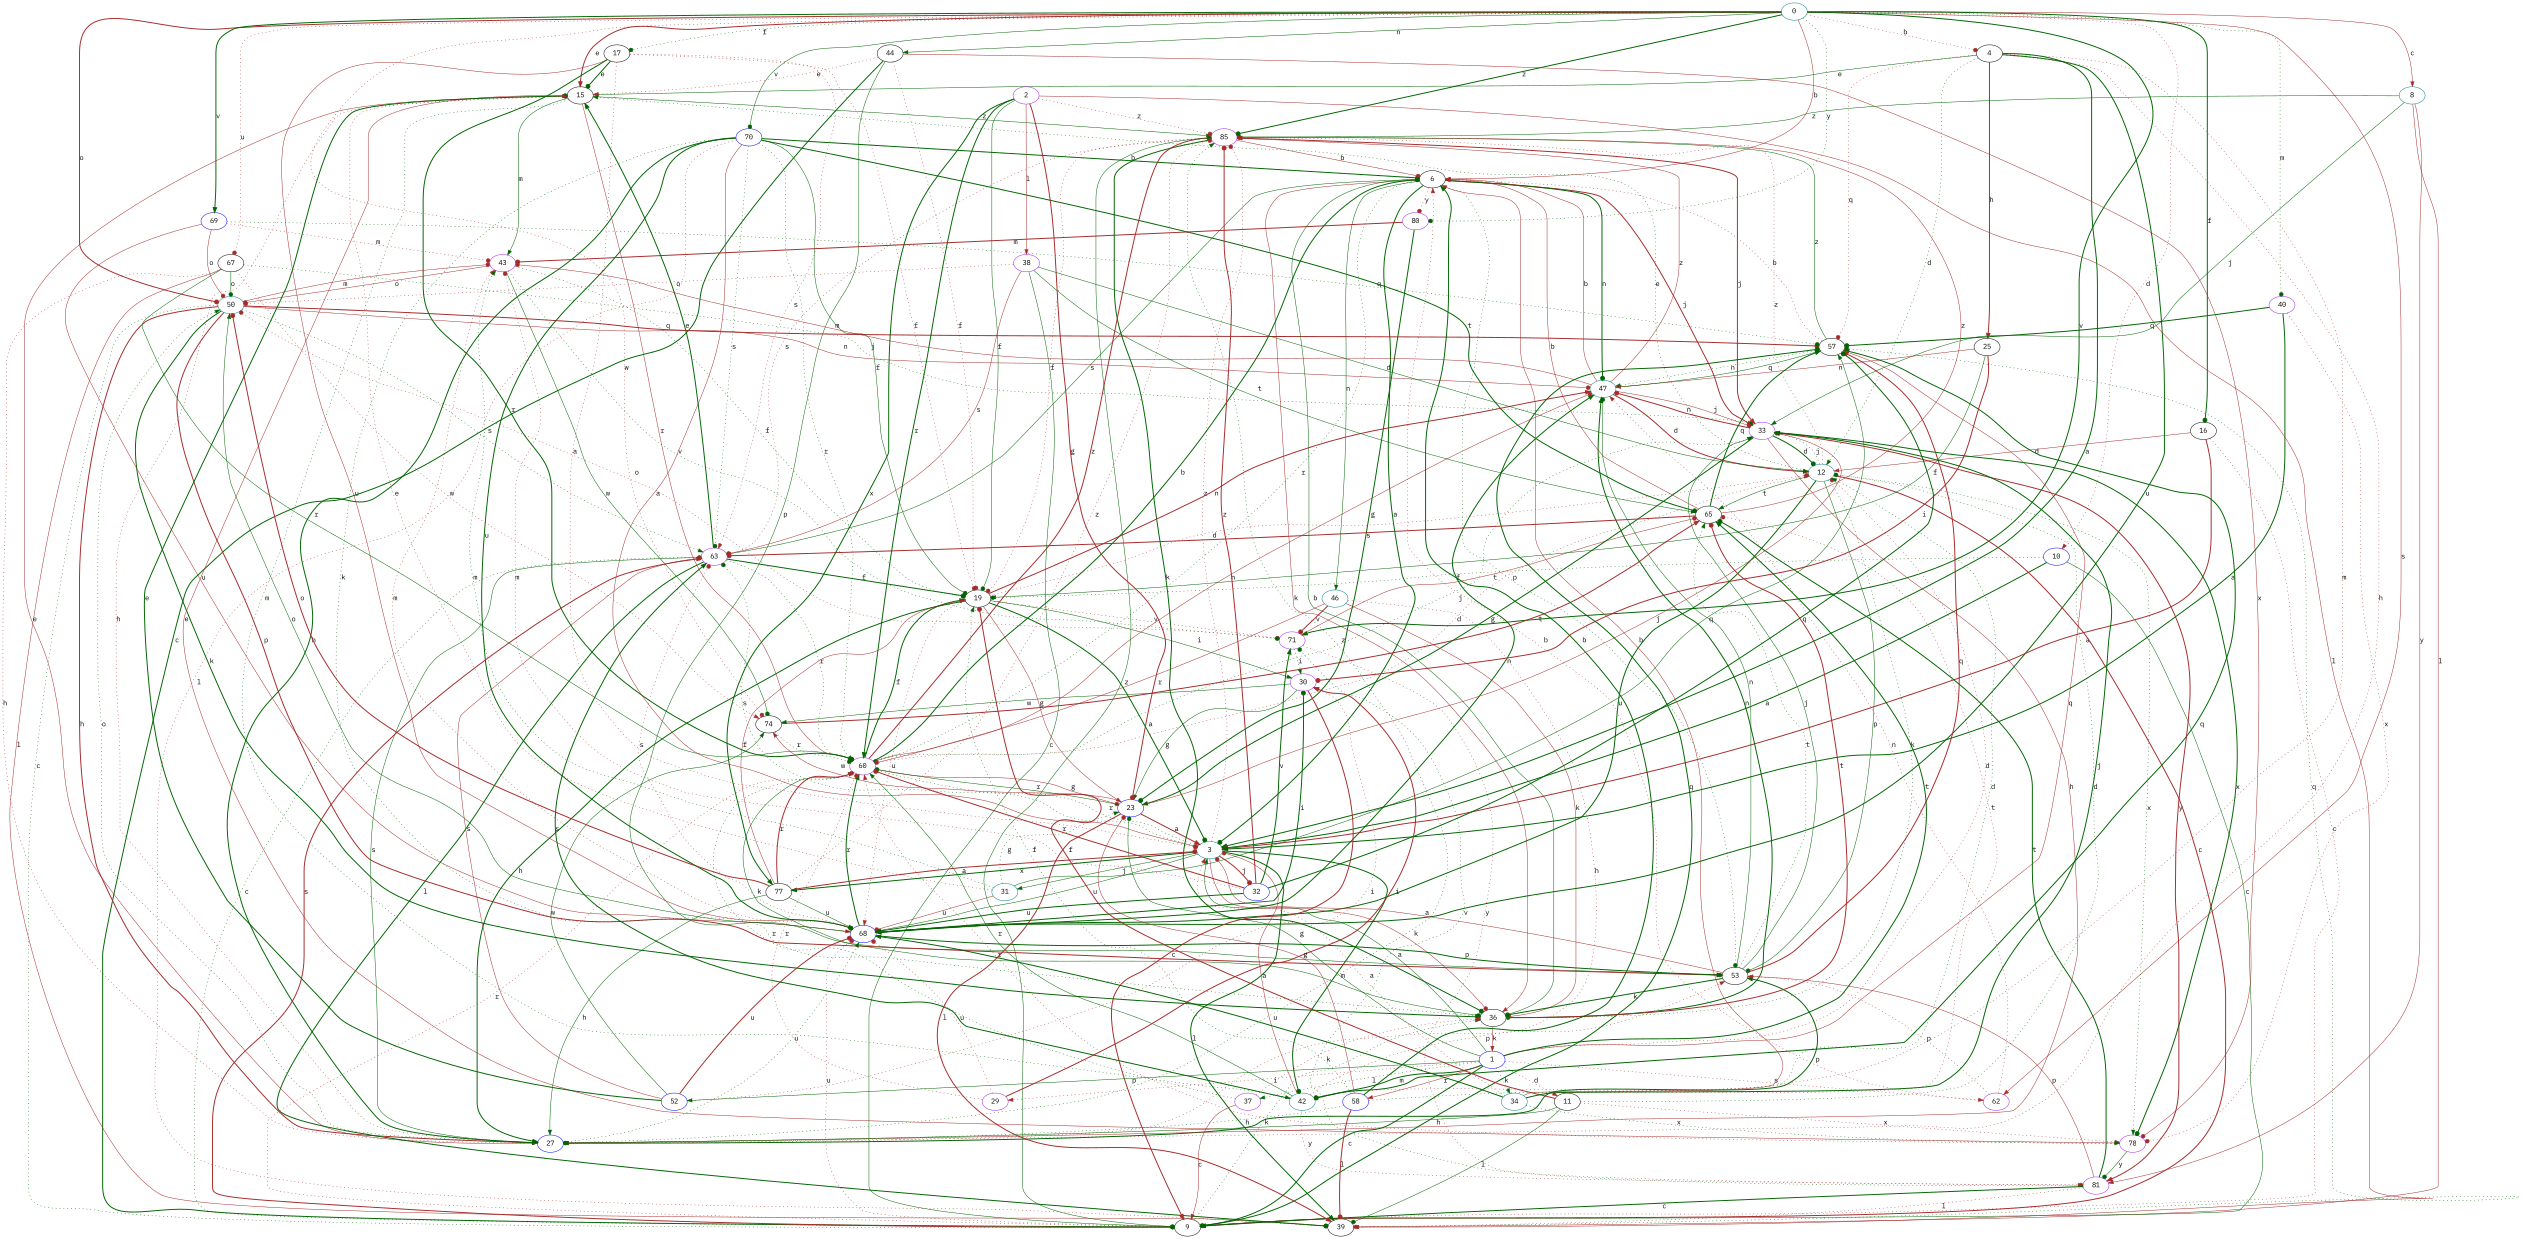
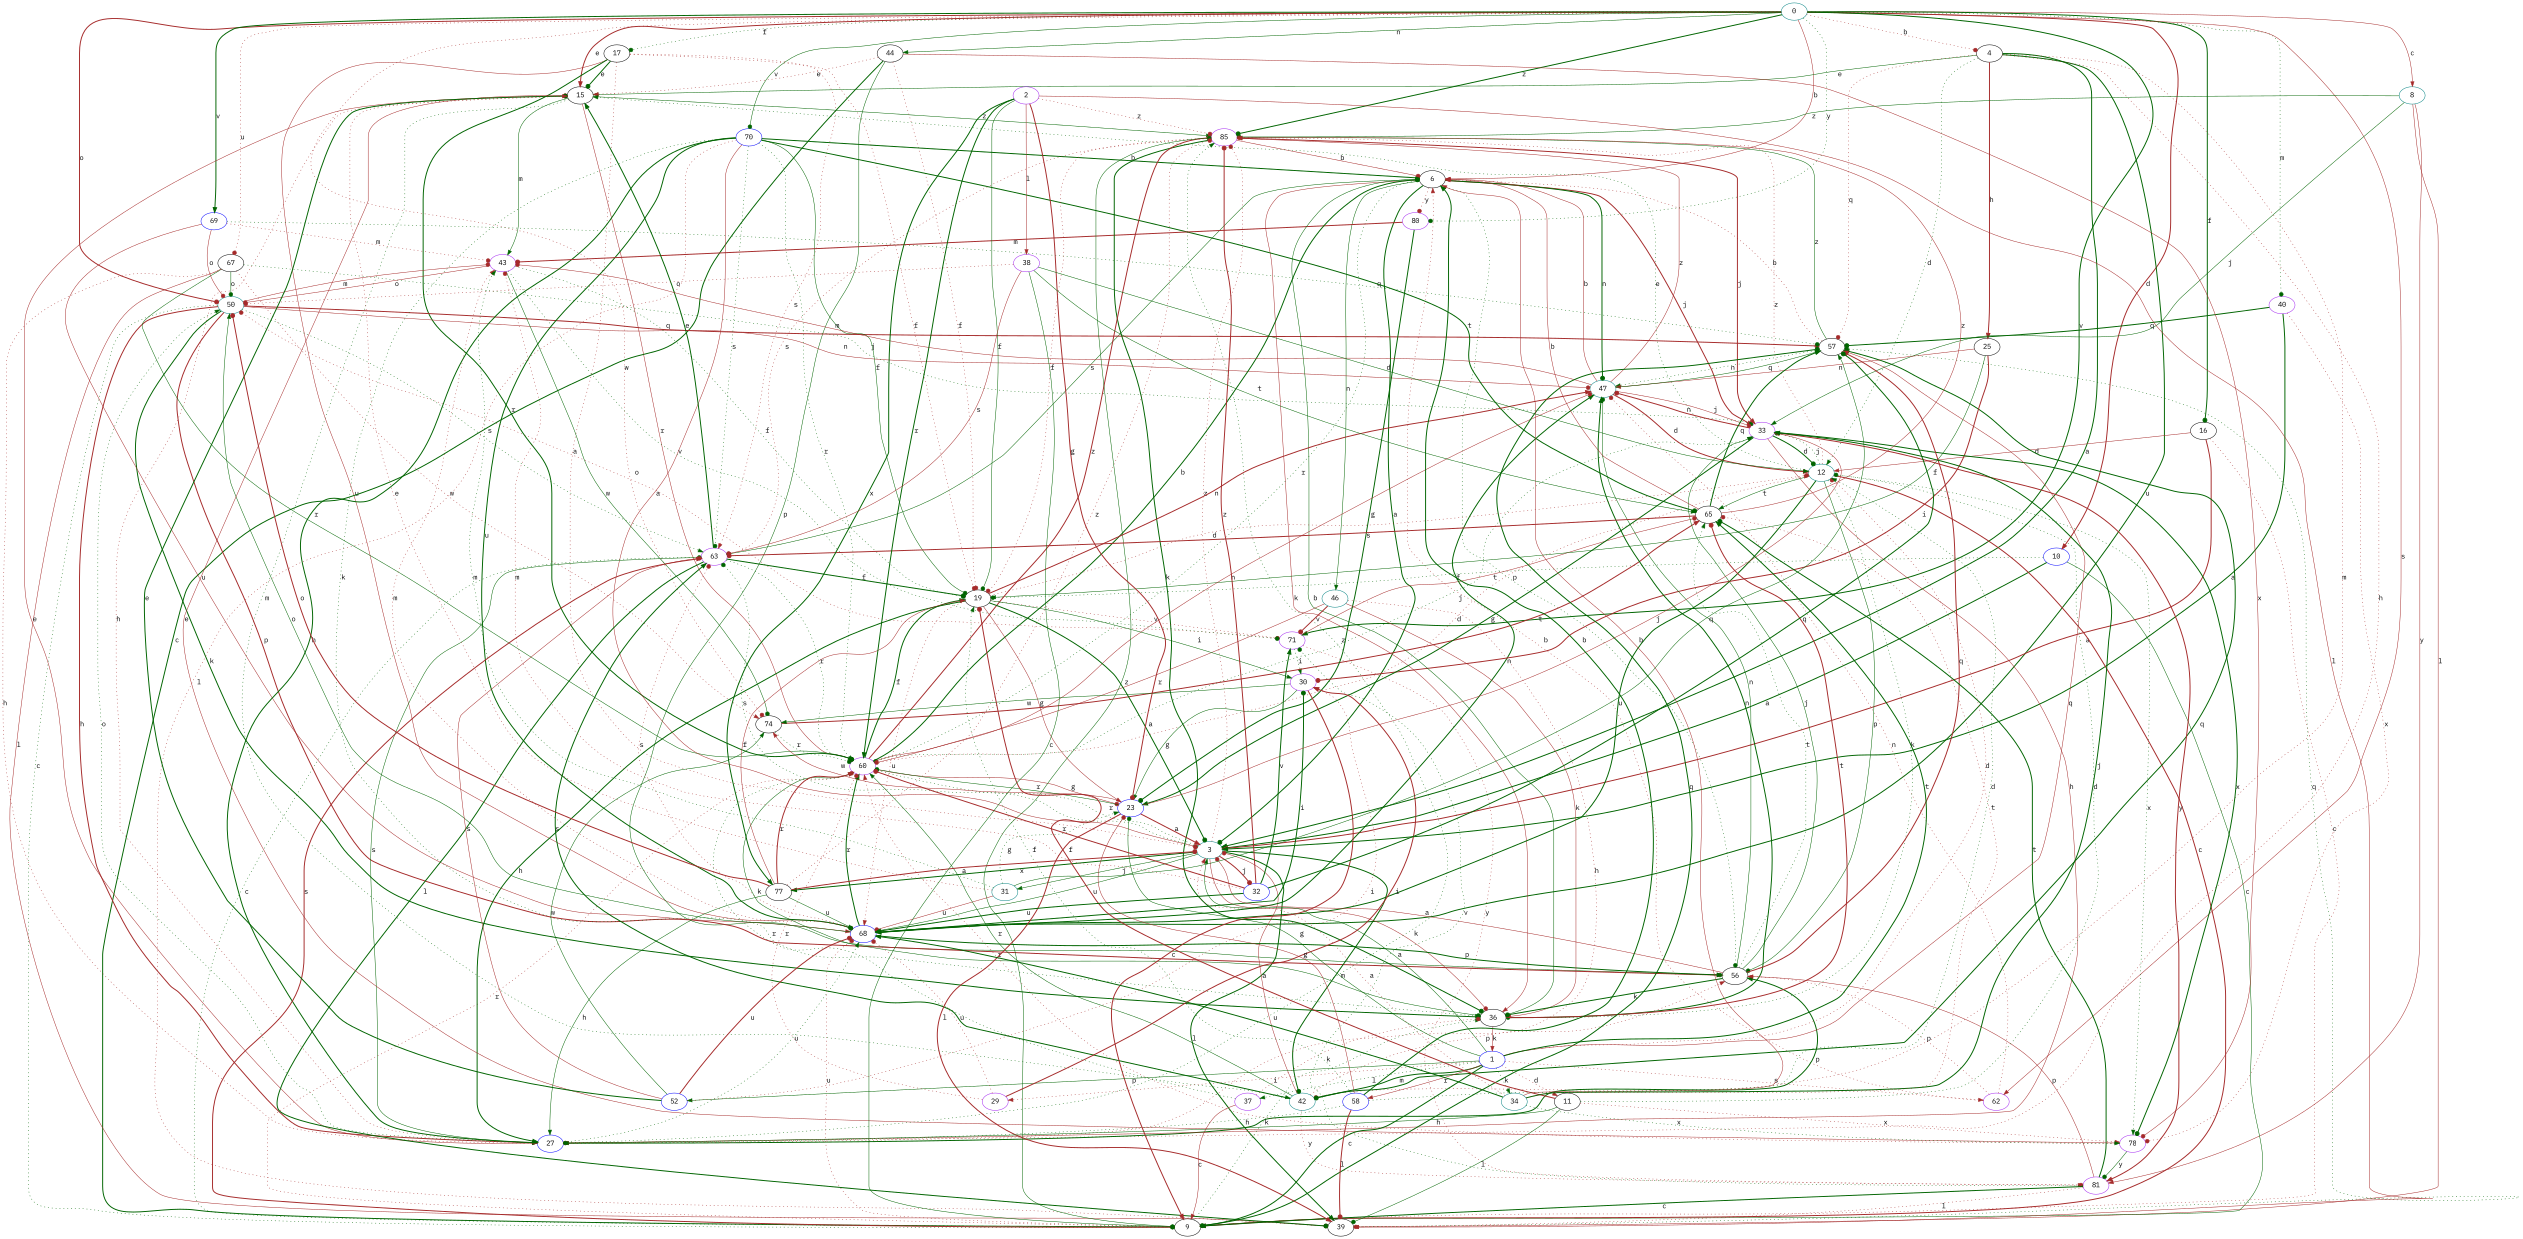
edge "0" -> "10": style dotted -> bold
edge "62" -> "47": arrowhead normal -> dot
node "53": label "53" -> "56"
